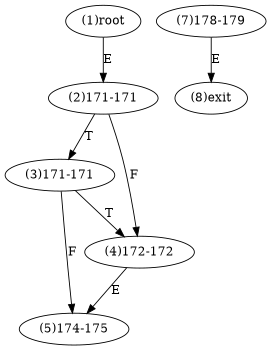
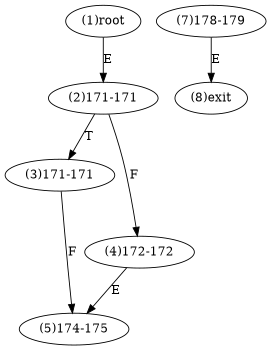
edge "(3)171-171" -> "(4)172-172": removed, label "T"
